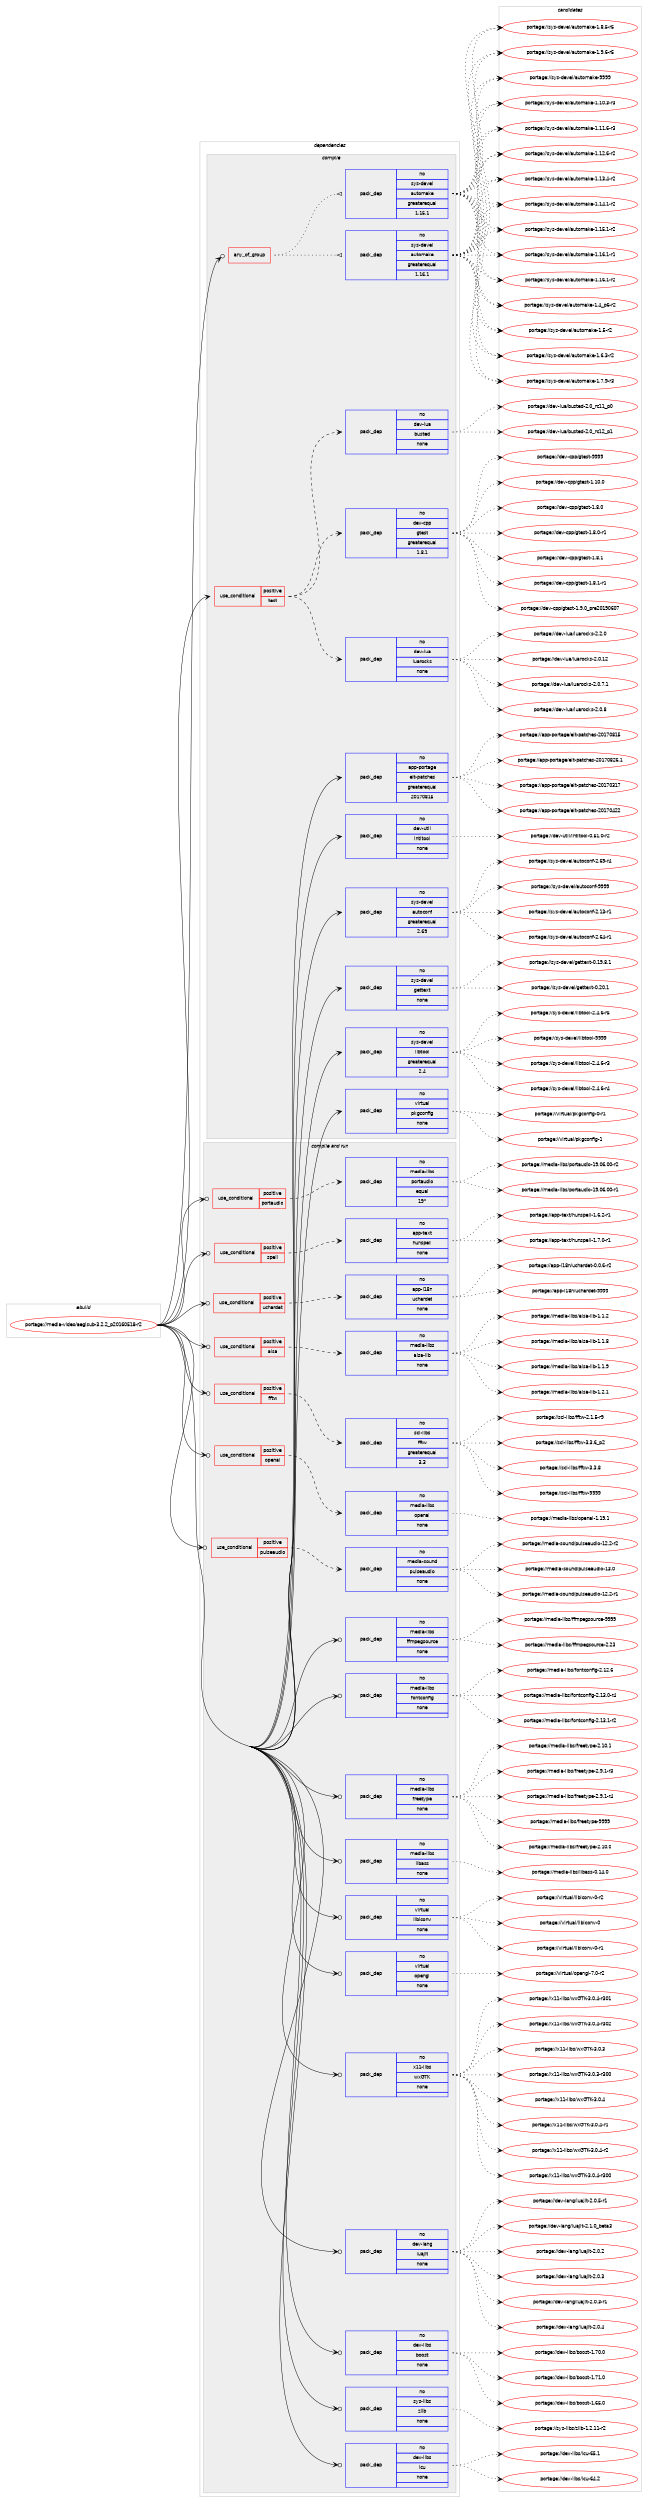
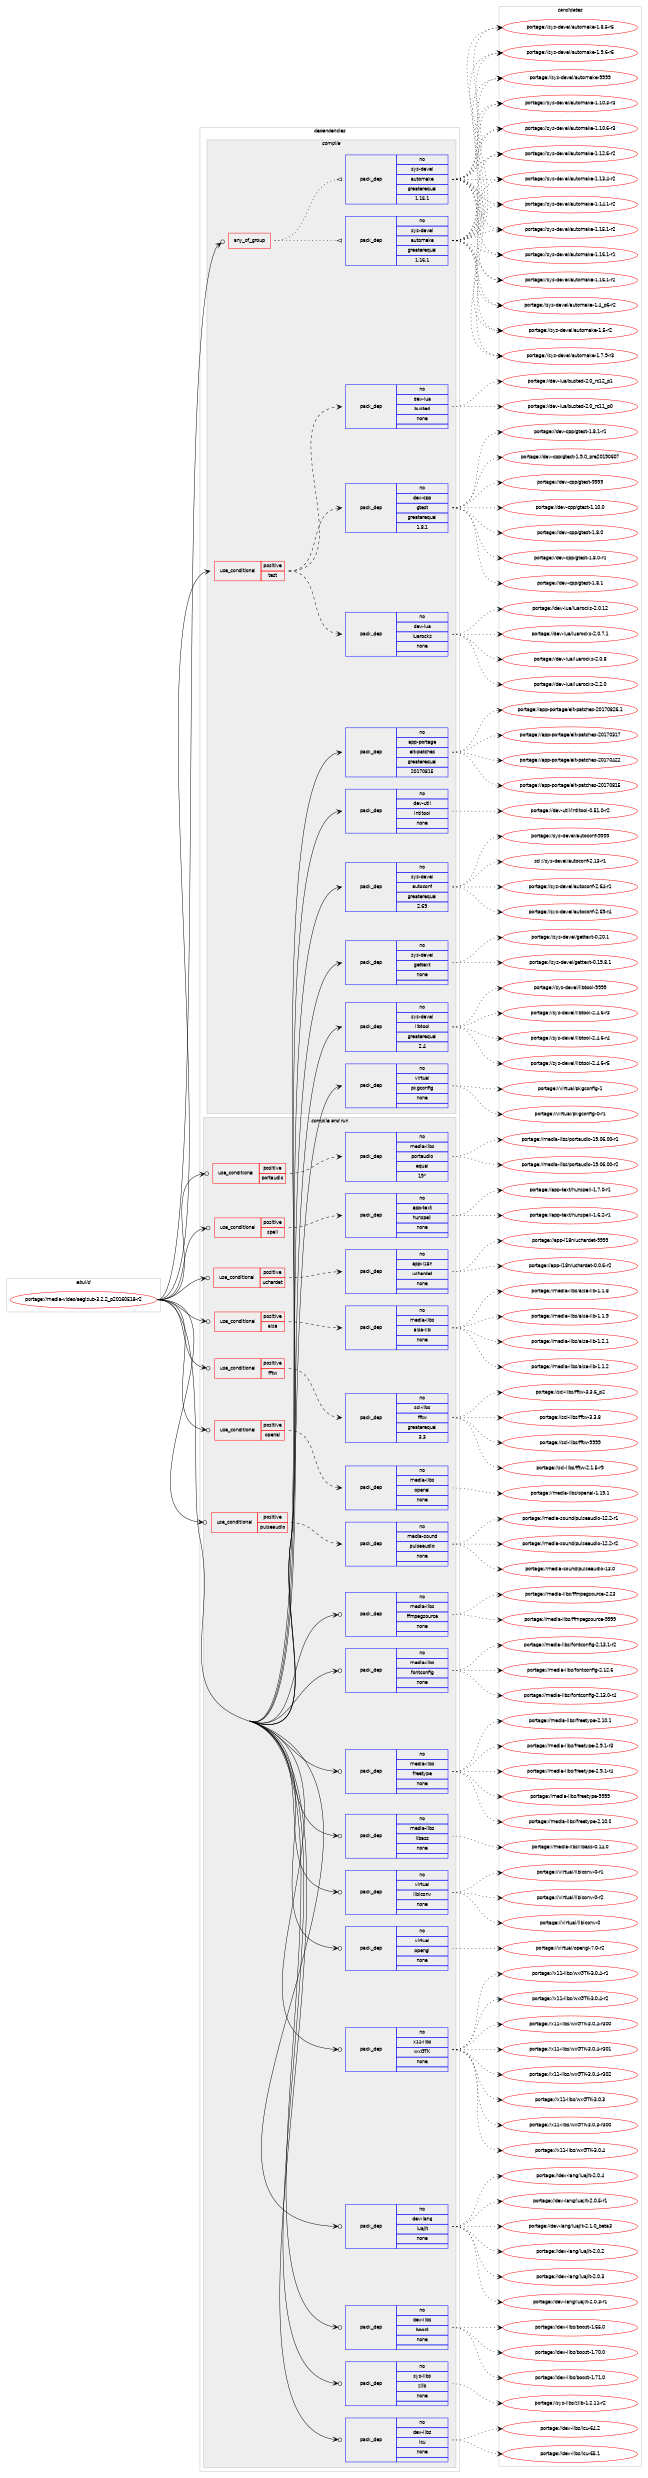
node "portage://sys-devel/automake-1.11.6-r3": label "portage://sys-devel/automake-1.11.6-r3" -> "portage://sys-devel/automake-1.10.6-r3"
node "portage://sys-devel/automake-1.6.3-r2": removed
node "portage://sys-devel/autoconf-2.13-r1": label "portage://sys-devel/autoconf-2.13-r1" -> "sci://sys-devel/autoconf-2.13-r1"
